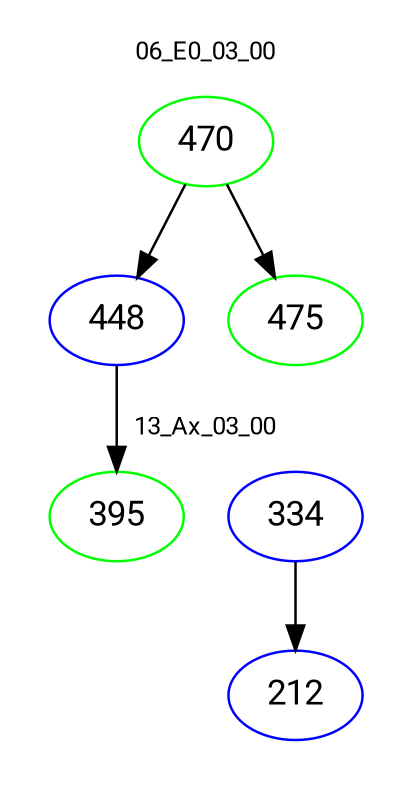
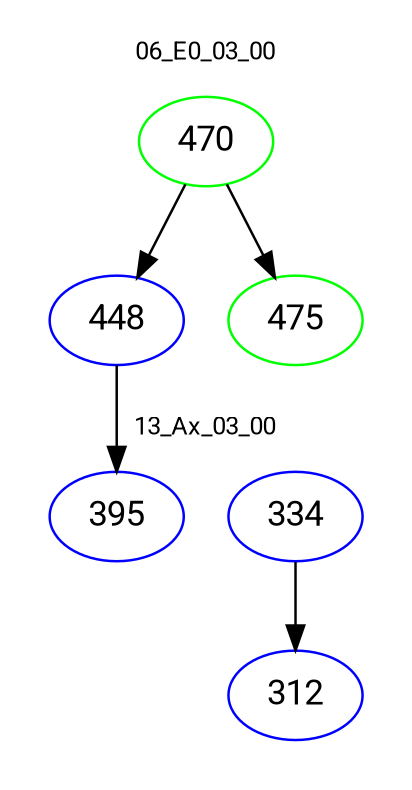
node "395": color green -> blue
node "212": label "212" -> "312"
